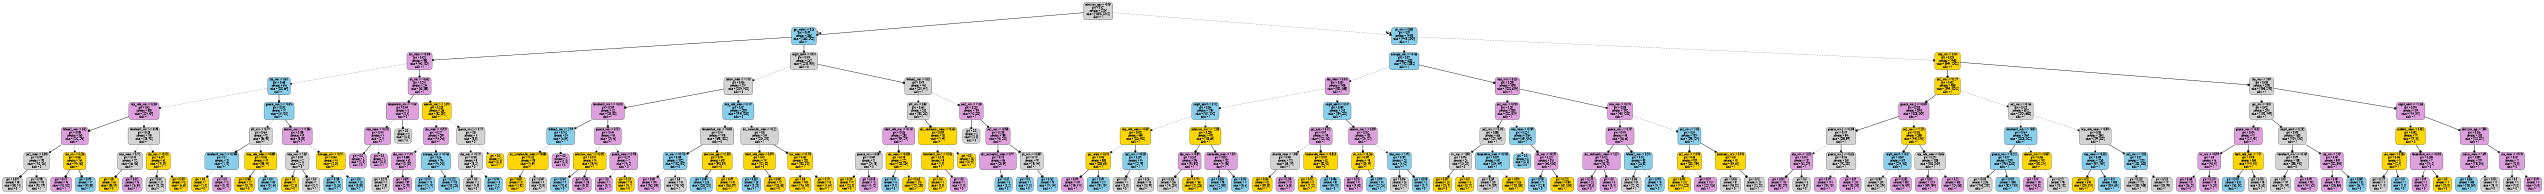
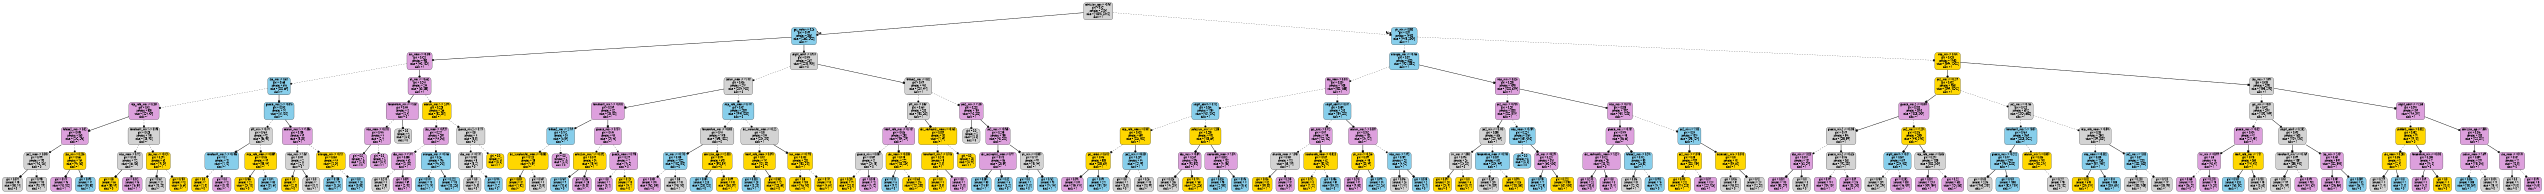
node "gini = 0.204 samples = 19 value = [23, 3] mean = 0": label "gini = 0.204 samples = 19 value = [23, 3] mean = 0" -> "gini = 0.204 samples = 19 value = [23, 3] class = 0"
node "gini = 0.354 samples = 50 value = [17, 57] class = 1": added
node "gini = 0.441 samples = 75 value = [40, 82] class = 1": removed
node "gini = 0.494 samples = 7 value = [4, 5] class = 1": label "gini = 0.494 samples = 7 value = [4, 5] class = 1" -> "gini = 0.494 samples = 5 value = [4, 5] class = 1"
